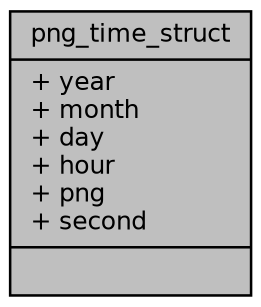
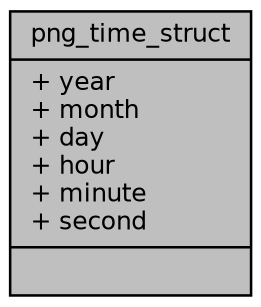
node "png_time_struct": text "+ png" -> "+ minute"
